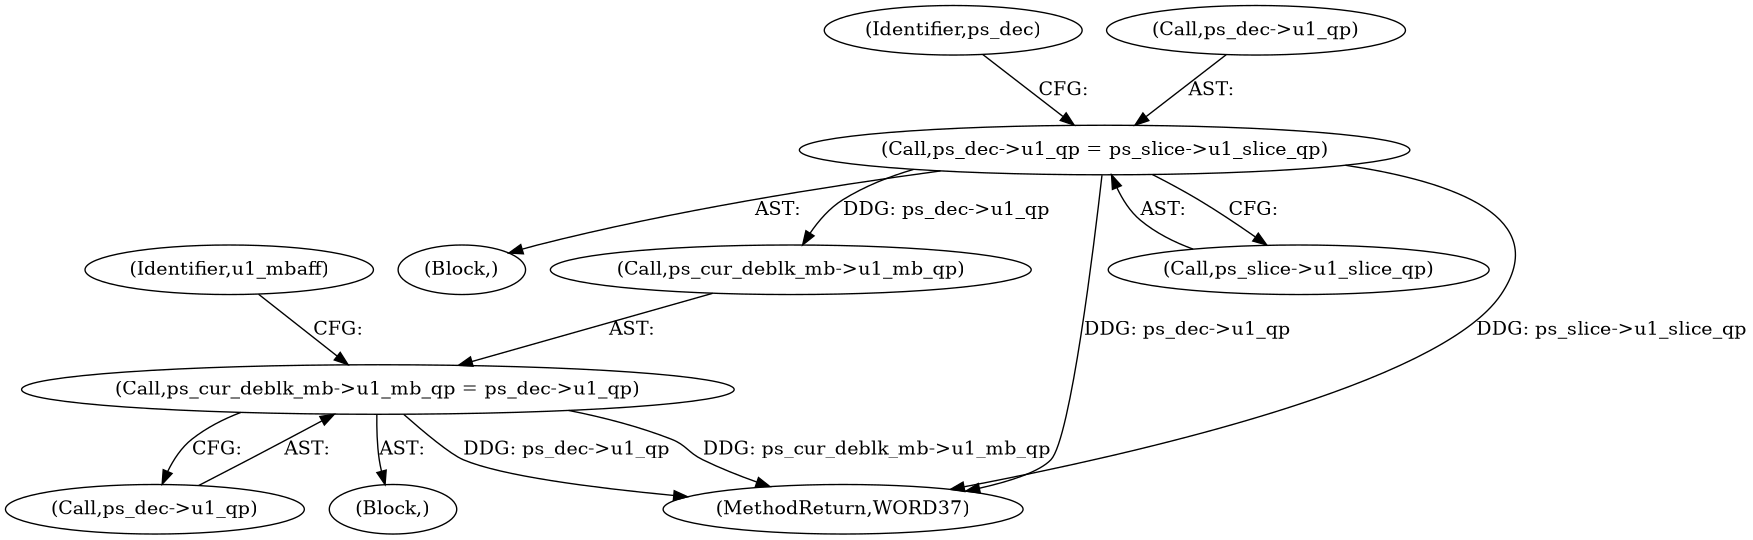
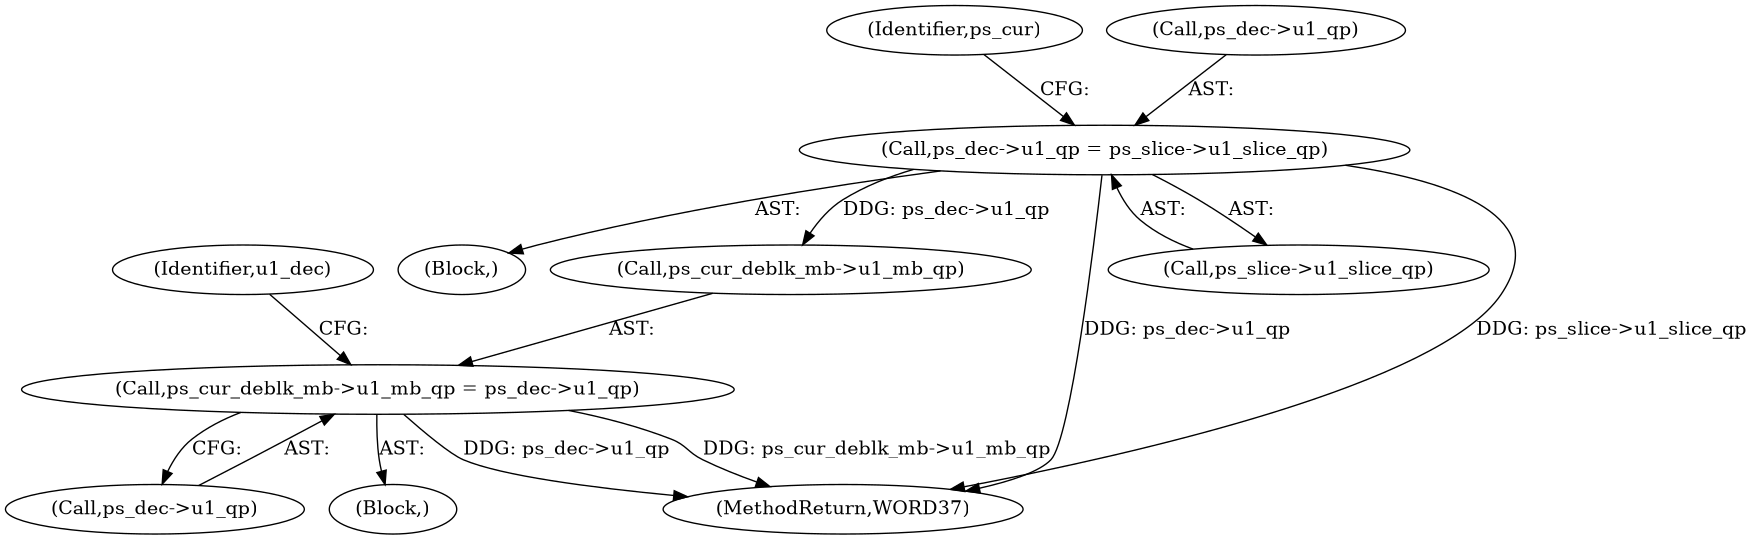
node "(Identifier,ps_dec)": label "(Identifier,ps_dec)" -> "(Identifier,ps_cur)"
edge "(Call,ps_dec->u1_qp = ps_slice->u1_slice_qp)" -> "(Call,ps_slice->u1_slice_qp)": label "CFG: " -> "AST: "
node "(Identifier,u1_mbaff)": label "(Identifier,u1_mbaff)" -> "(Identifier,u1_dec)"
